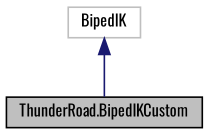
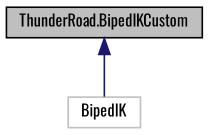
edge "ThunderRoad.BipedIKCustom" -> "BipedIK": reversed
